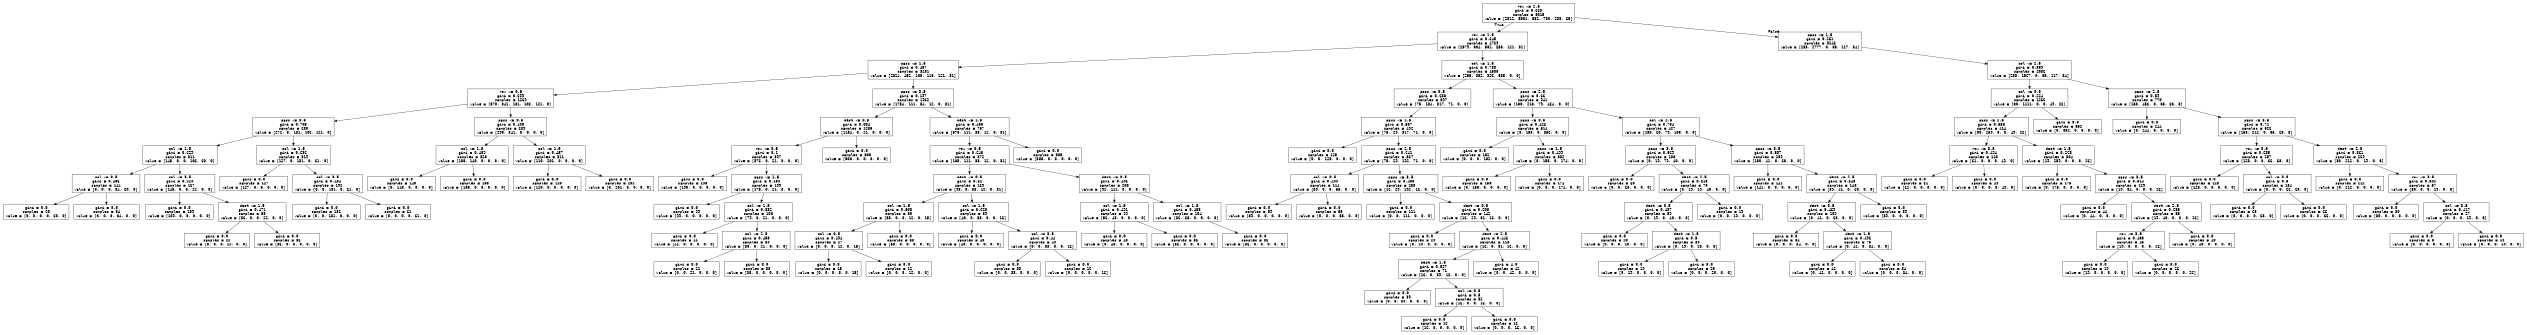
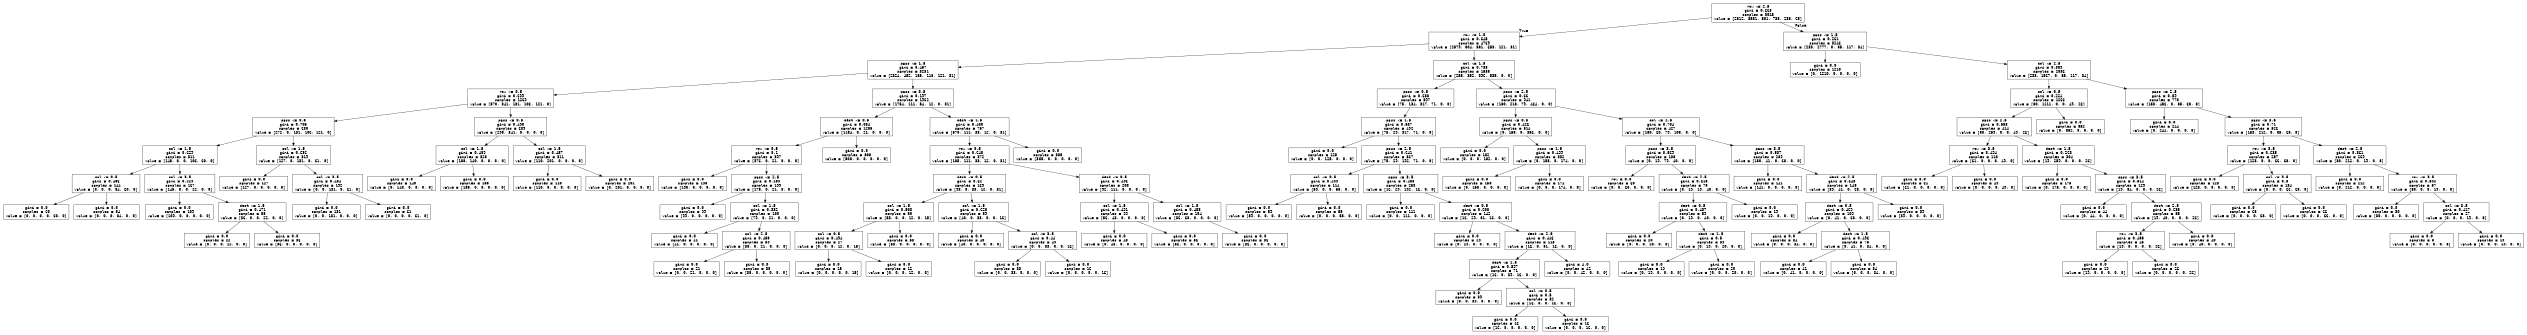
node "gini = 0.0 samples = 1210 value = [0, 1210, 0, 0, 0, 0]": added
node "gini = 0.0 samples = 60 value = [0, 0, 60, 0, 0, 0]": label "gini = 0.0 samples = 60 value = [0, 0, 60, 0, 0, 0]" -> "row = 0.0 samples = 60 value = [0, 0, 60, 0, 0, 0]"
